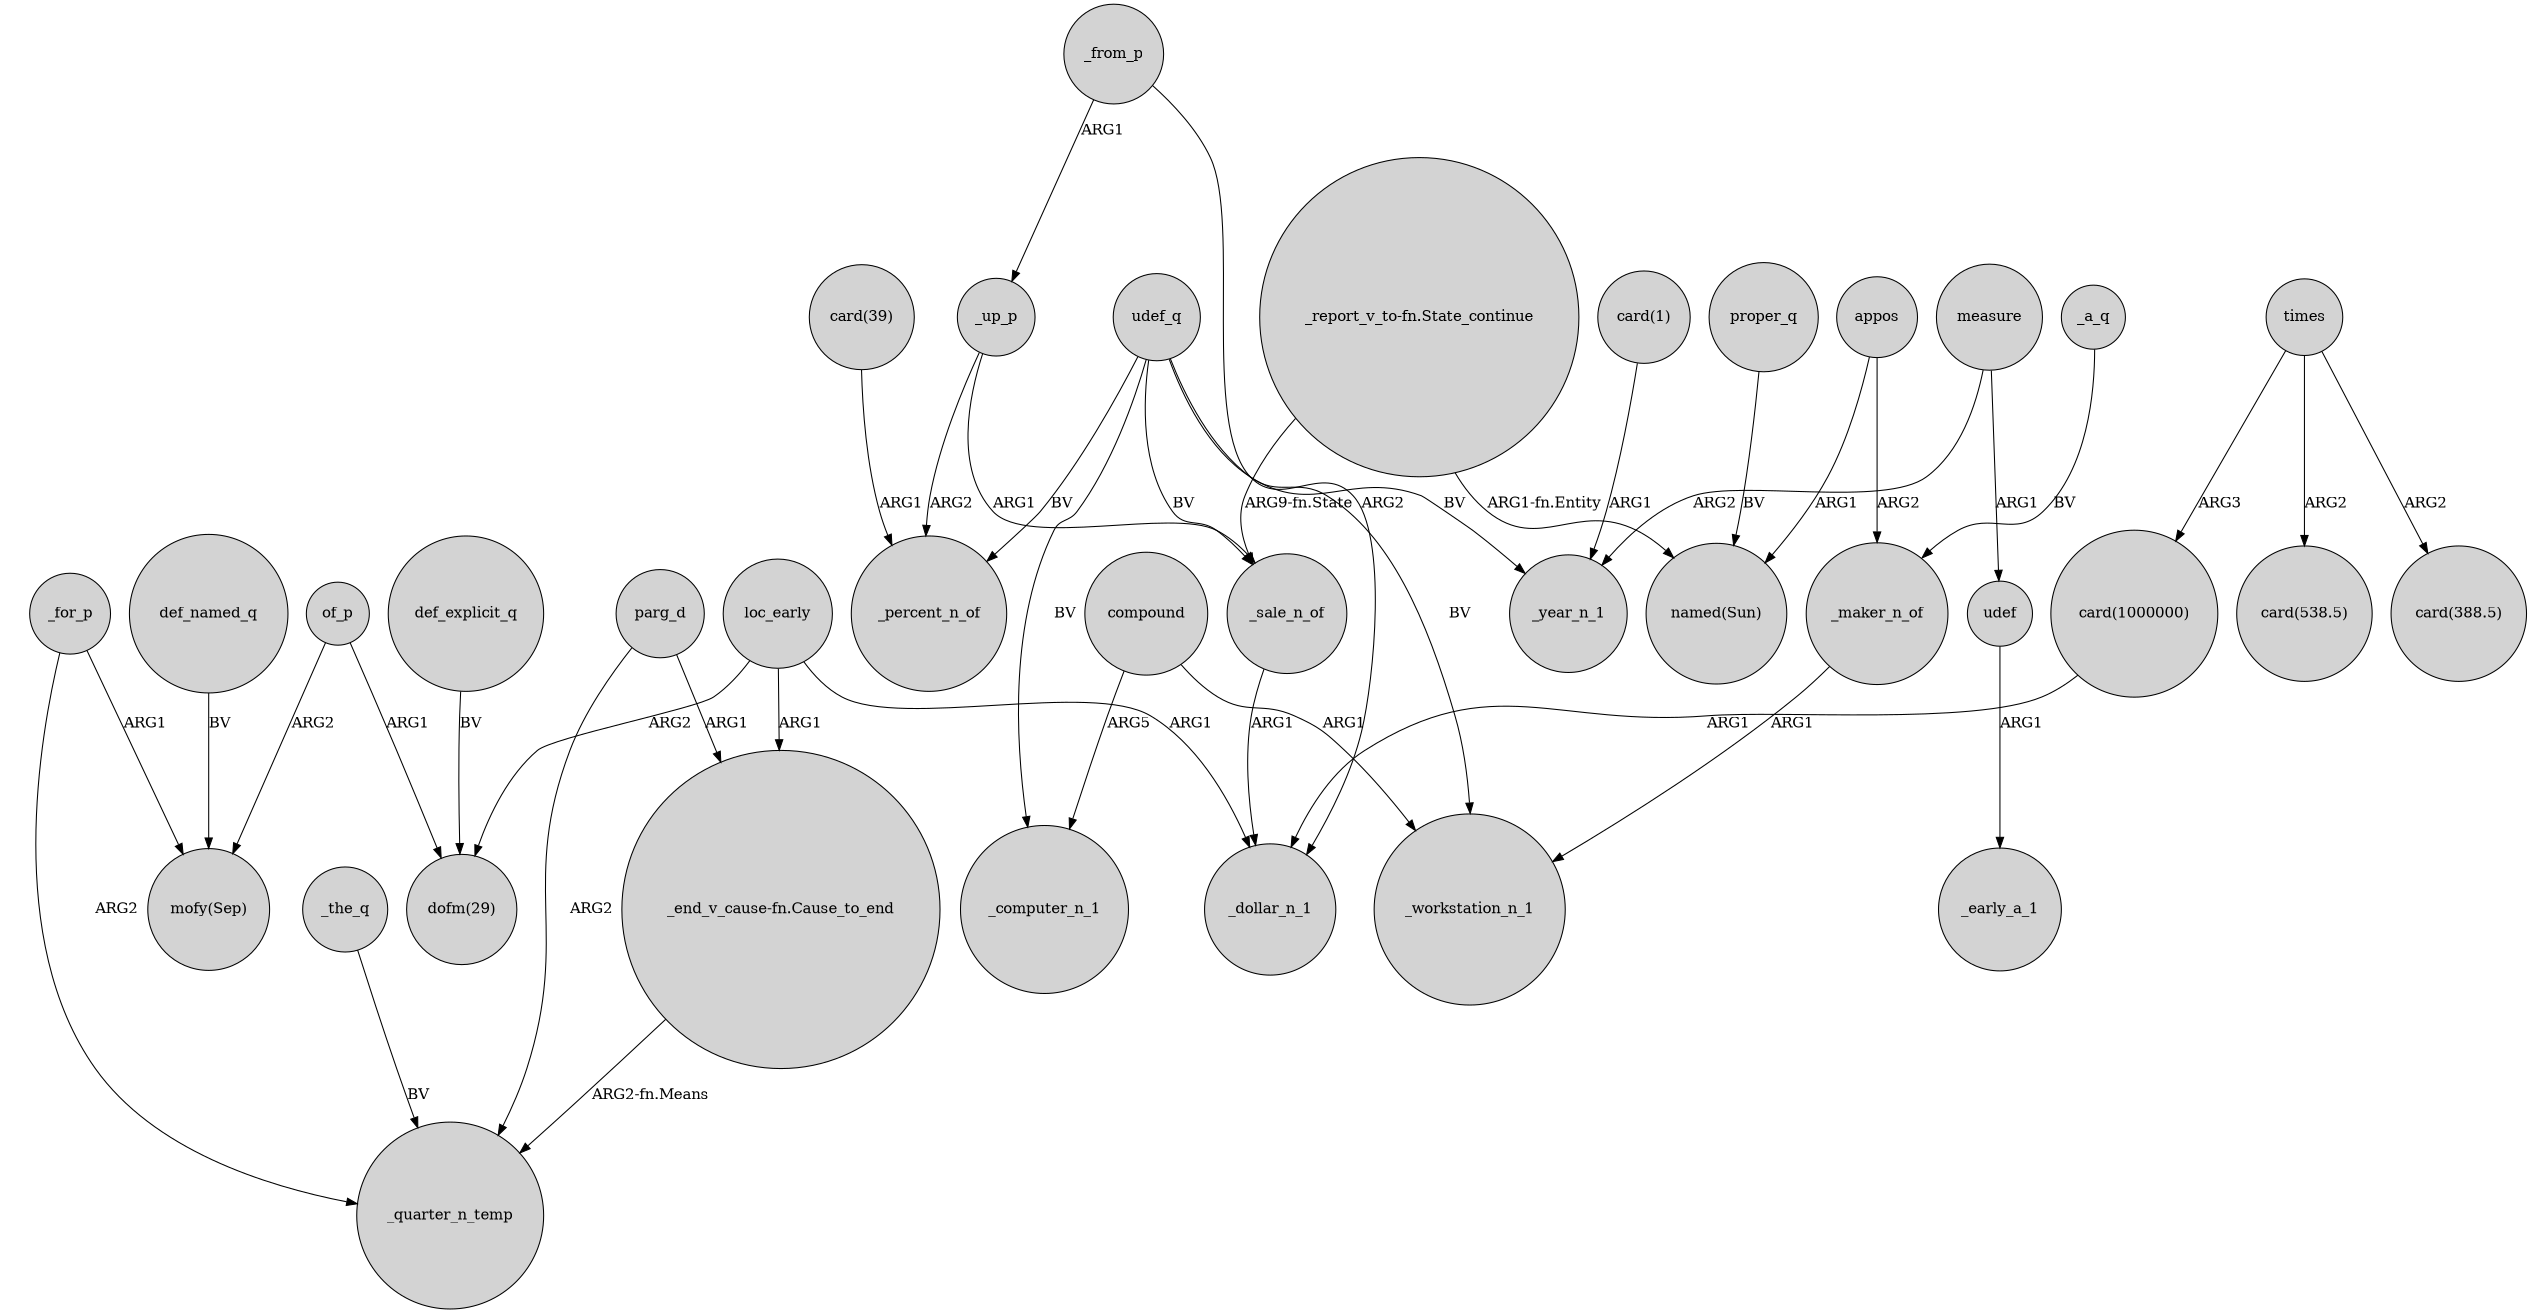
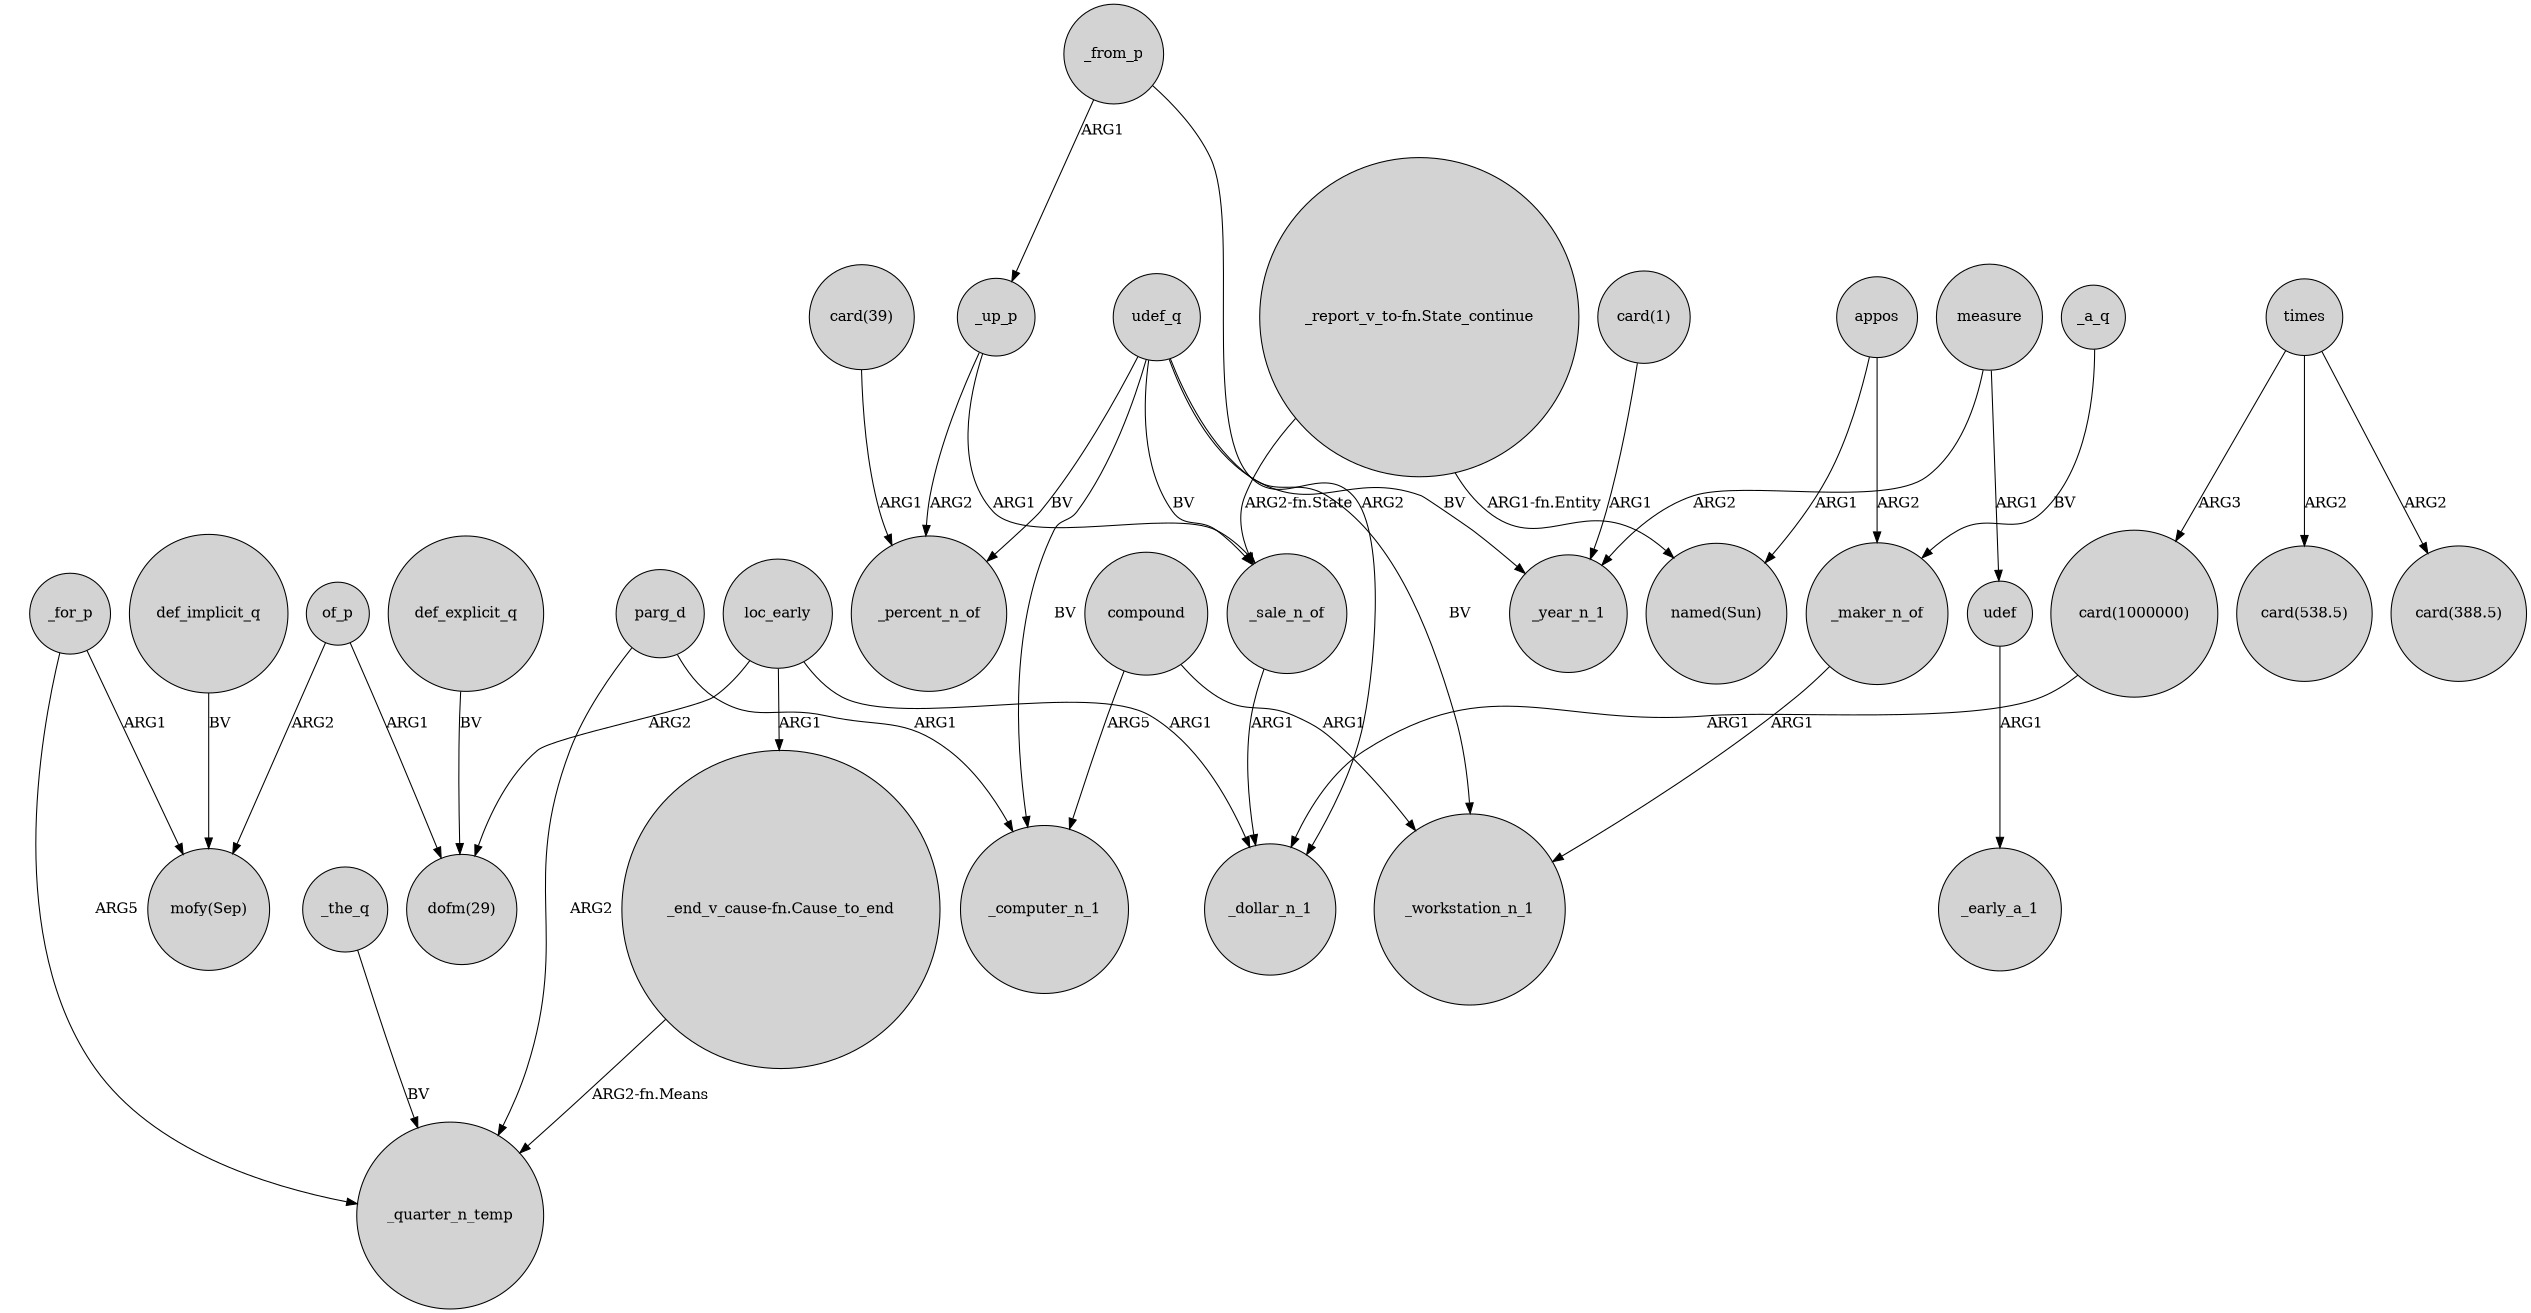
node "proper_q": removed
edge "_report_v_to-fn.State_continue" -> "_sale_n_of": label "ARG9-fn.State" -> "ARG2-fn.State"
node "def_named_q": label "def_named_q" -> "def_implicit_q"
edge "parg_d" -> "_end_v_cause-fn.Cause_to_end": now "parg_d" -> "_computer_n_1"
edge "_for_p" -> "_quarter_n_temp": label "ARG2" -> "ARG5"
